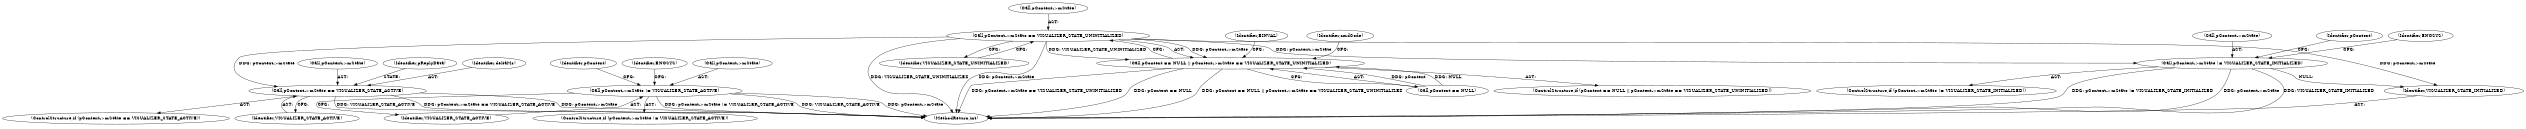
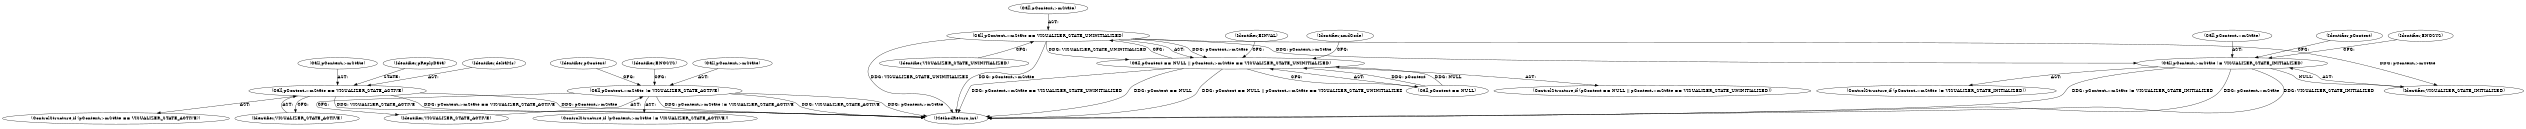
edge "(Call,pContext->mState == VISUALIZER_STATE_UNINITIALIZED)" -> "(Call,pContext->mState == VISUALIZER_STATE_ACTIVE)": removed, label "DDG: pContext->mState"
edge "(Call,pContext->mState == VISUALIZER_STATE_UNINITIALIZED)" -> "(Identifier,VISUALIZER_STATE_UNINITIALIZED)": removed, label "CFG:"
edge "(Identifier,VISUALIZER_STATE_INITIALIZED)" -> "(MethodReturn,int)": now "(Identifier,VISUALIZER_STATE_INITIALIZED)" -> "(Call,pContext->mState != VISUALIZER_STATE_INITIALIZED)"
